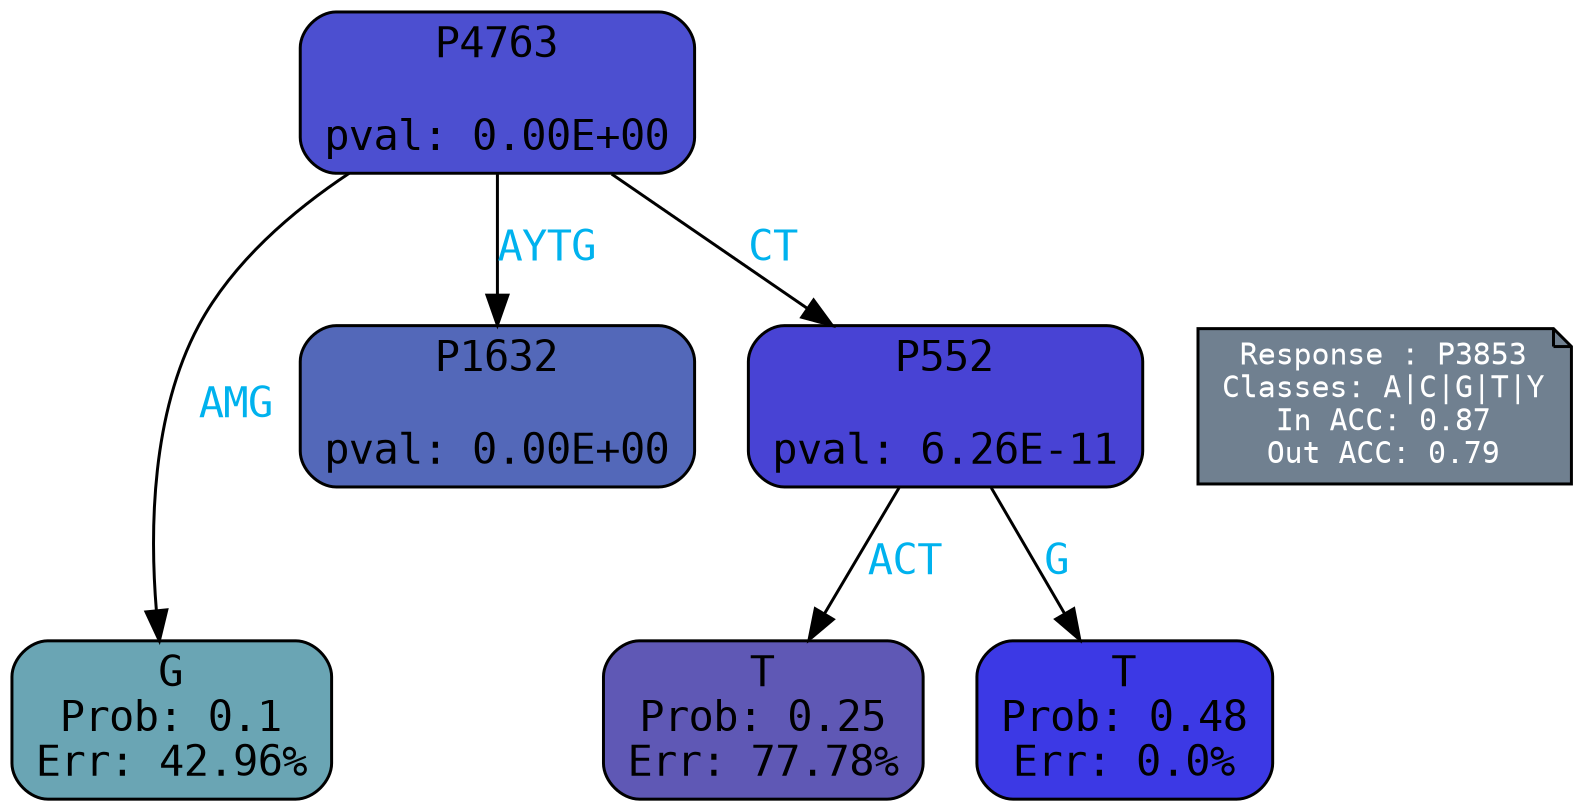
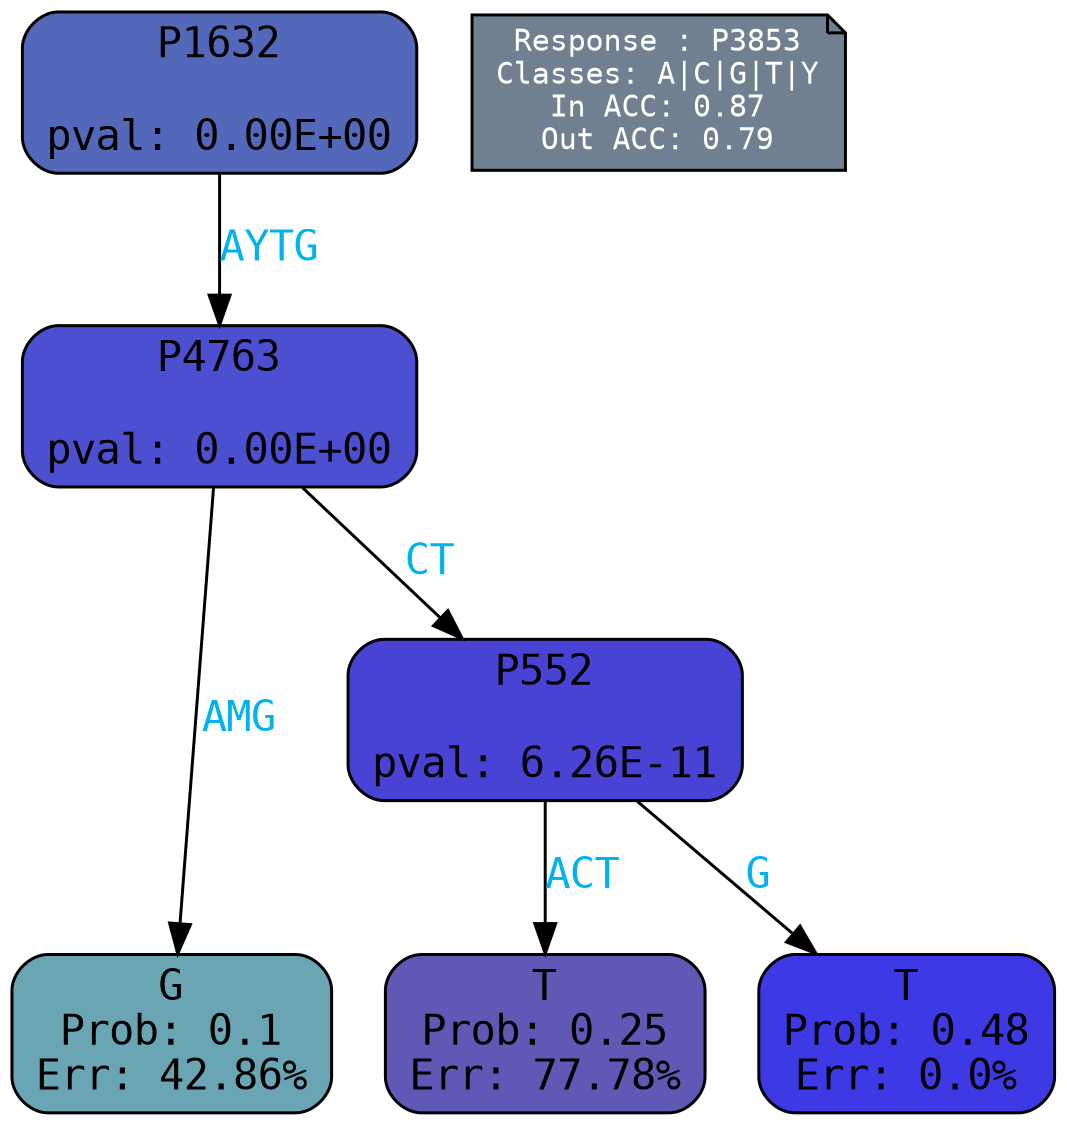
edge "P4763 pval: 0.00E+00" -> "P1632 pval: 0.00E+00": reversed
node "G Prob: 0.1 Err: 42.96%": label "G Prob: 0.1 Err: 42.96%" -> "G Prob: 0.1 Err: 42.86%"
